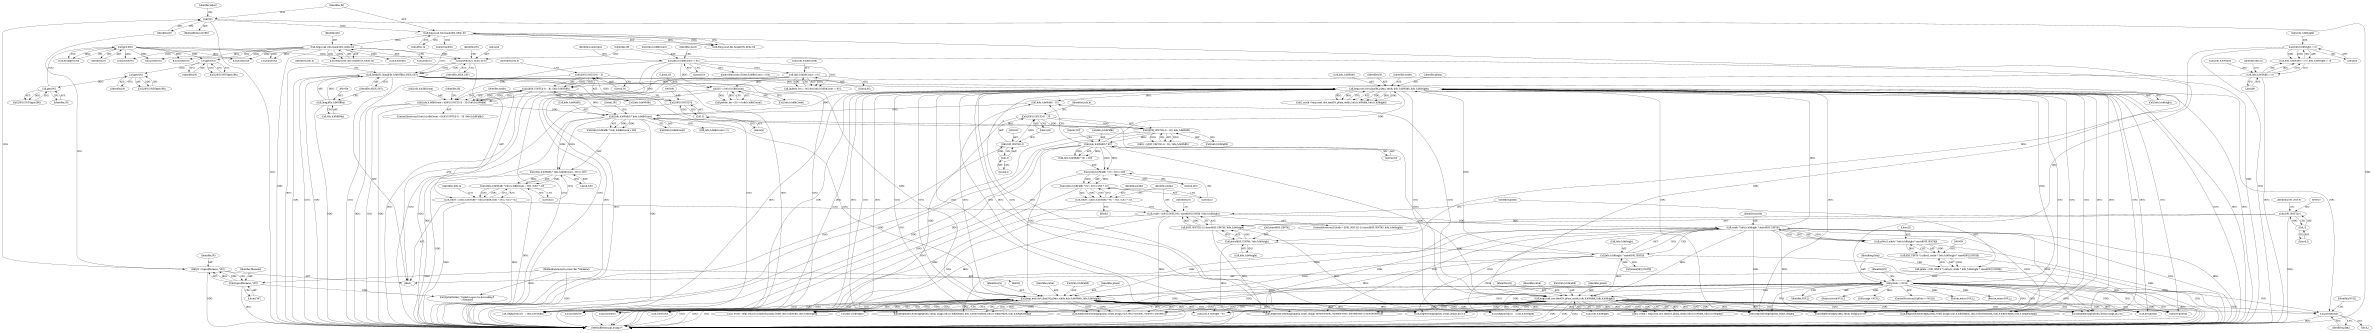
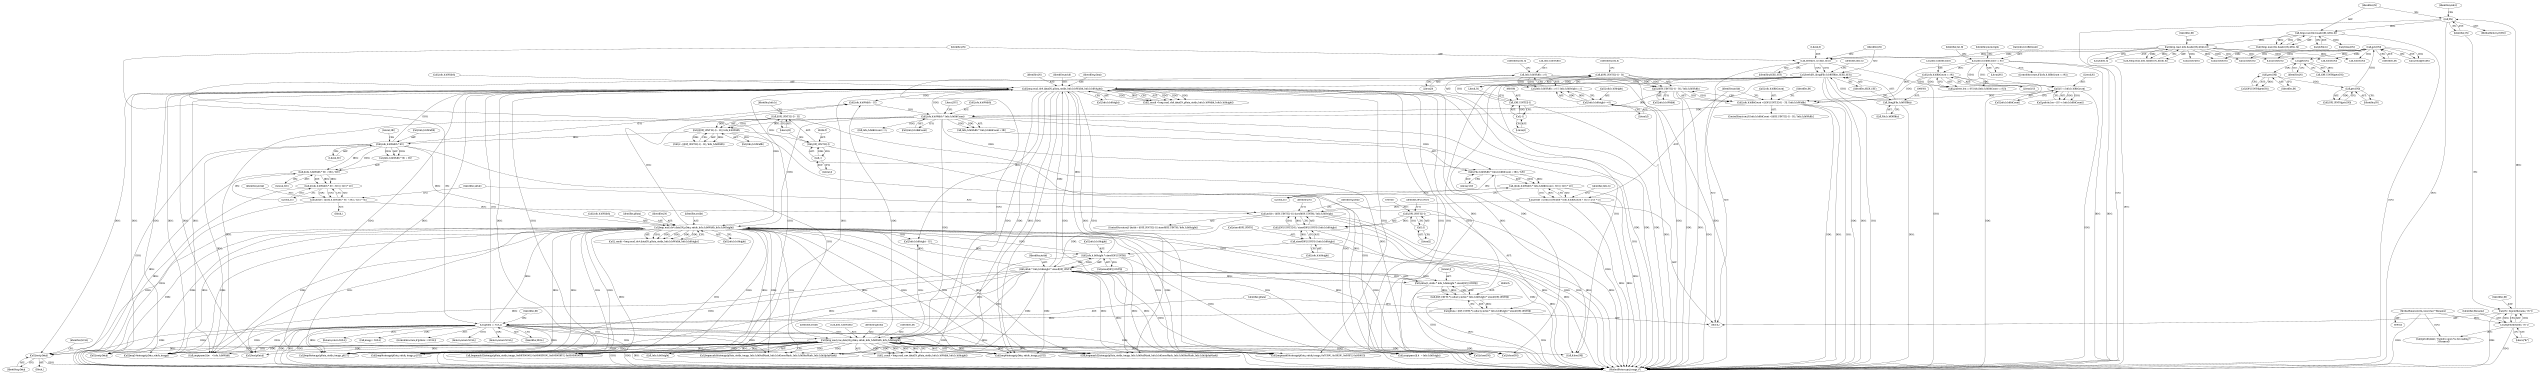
edge "(Call,Info_h.biHeight == 0)" -> "(Call,sizeof(OPJ_UINT8) / Info_h.biHeight)": removed, label "DDG:"
edge "(Call,Info_h.biHeight * sizeof(OPJ_UINT8))" -> "(Call,Info_h.biHeight - 1U)": reversed
